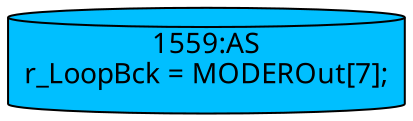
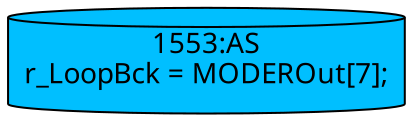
node "1559:AS r_LoopBck = MODEROut[7];": label "1559:AS r_LoopBck = MODEROut[7];" -> "1553:AS r_LoopBck = MODEROut[7];"
